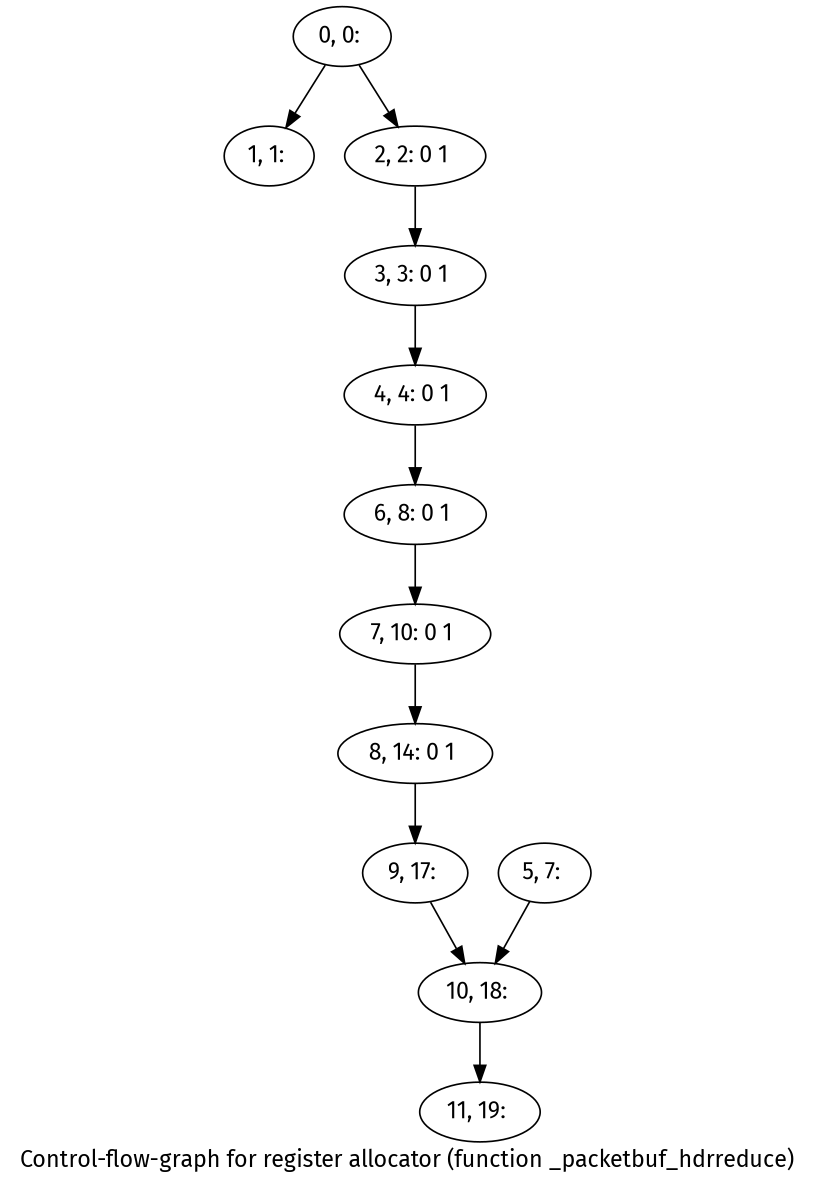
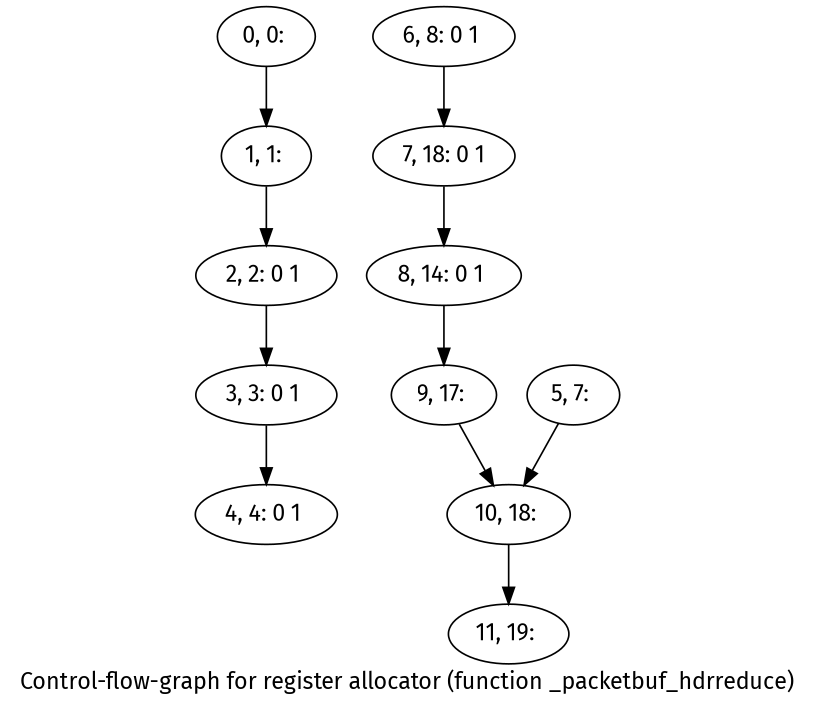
edge "0, 0:" -> "2, 2: 0 1": now "1, 1:" -> "2, 2: 0 1"
edge "4, 4: 0 1" -> "6, 8: 0 1": removed
node "7, 10: 0 1": label "7, 10: 0 1" -> "7, 18: 0 1"
